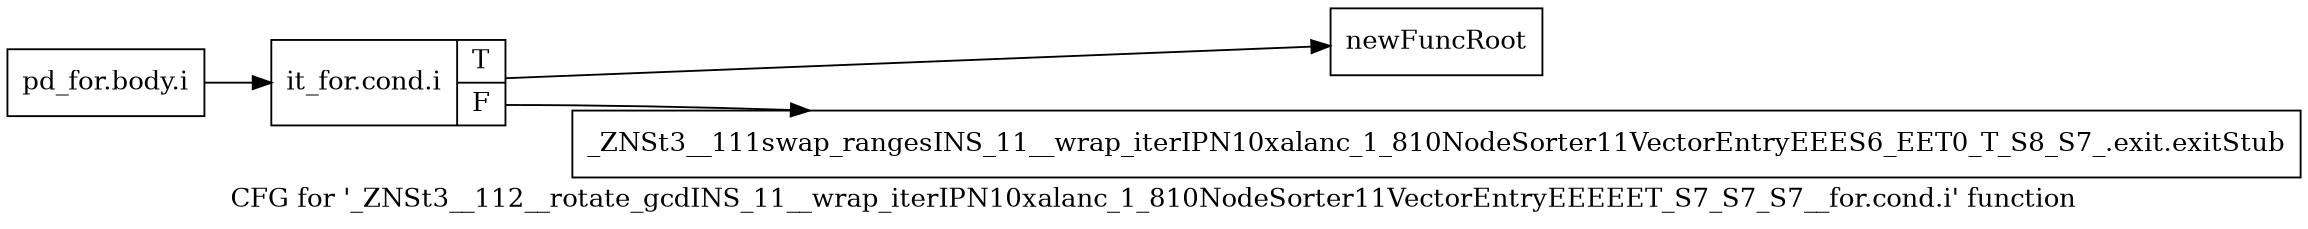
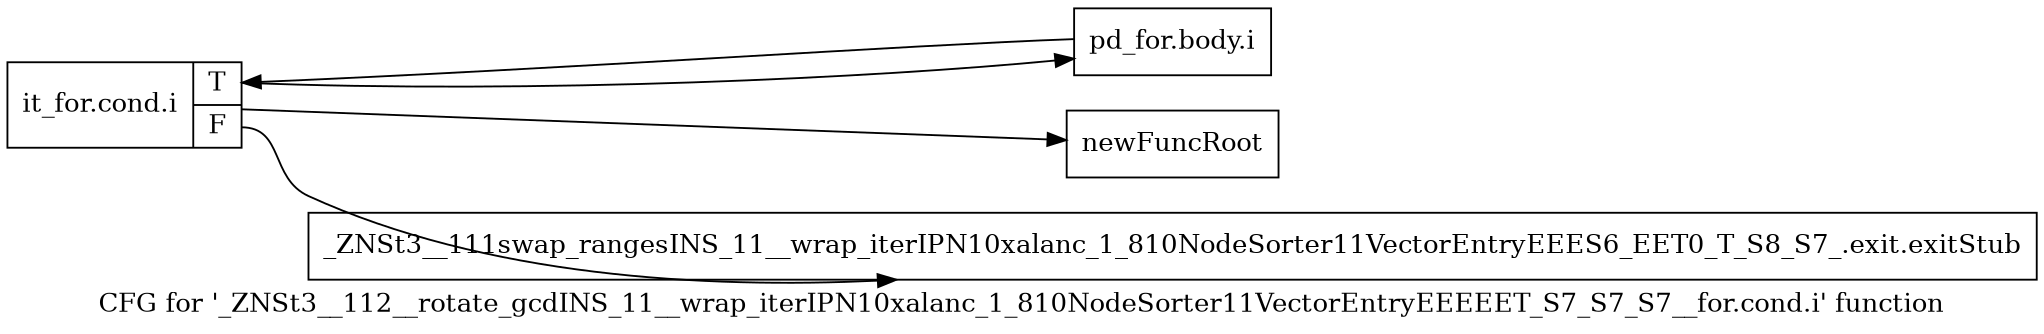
edge "it_for.cond.i" -> "pd_for.body.i": added
